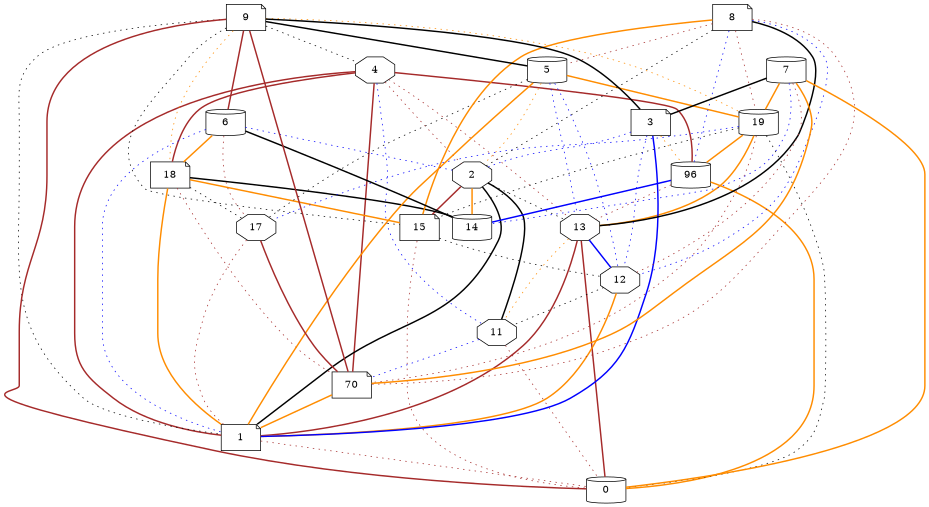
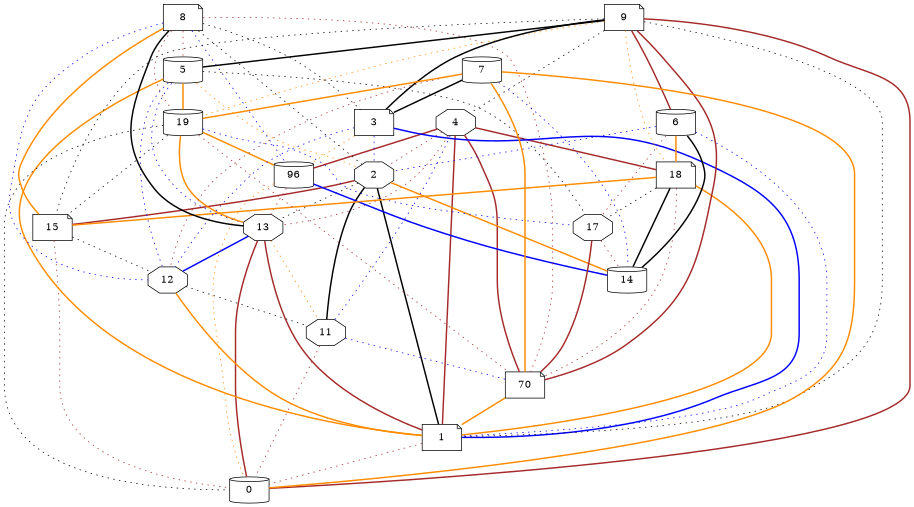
edge "8" -- "3": added
edge "17" -- "1": now "17" -- "14"
edge "96" -- "0": style bold -> dotted
